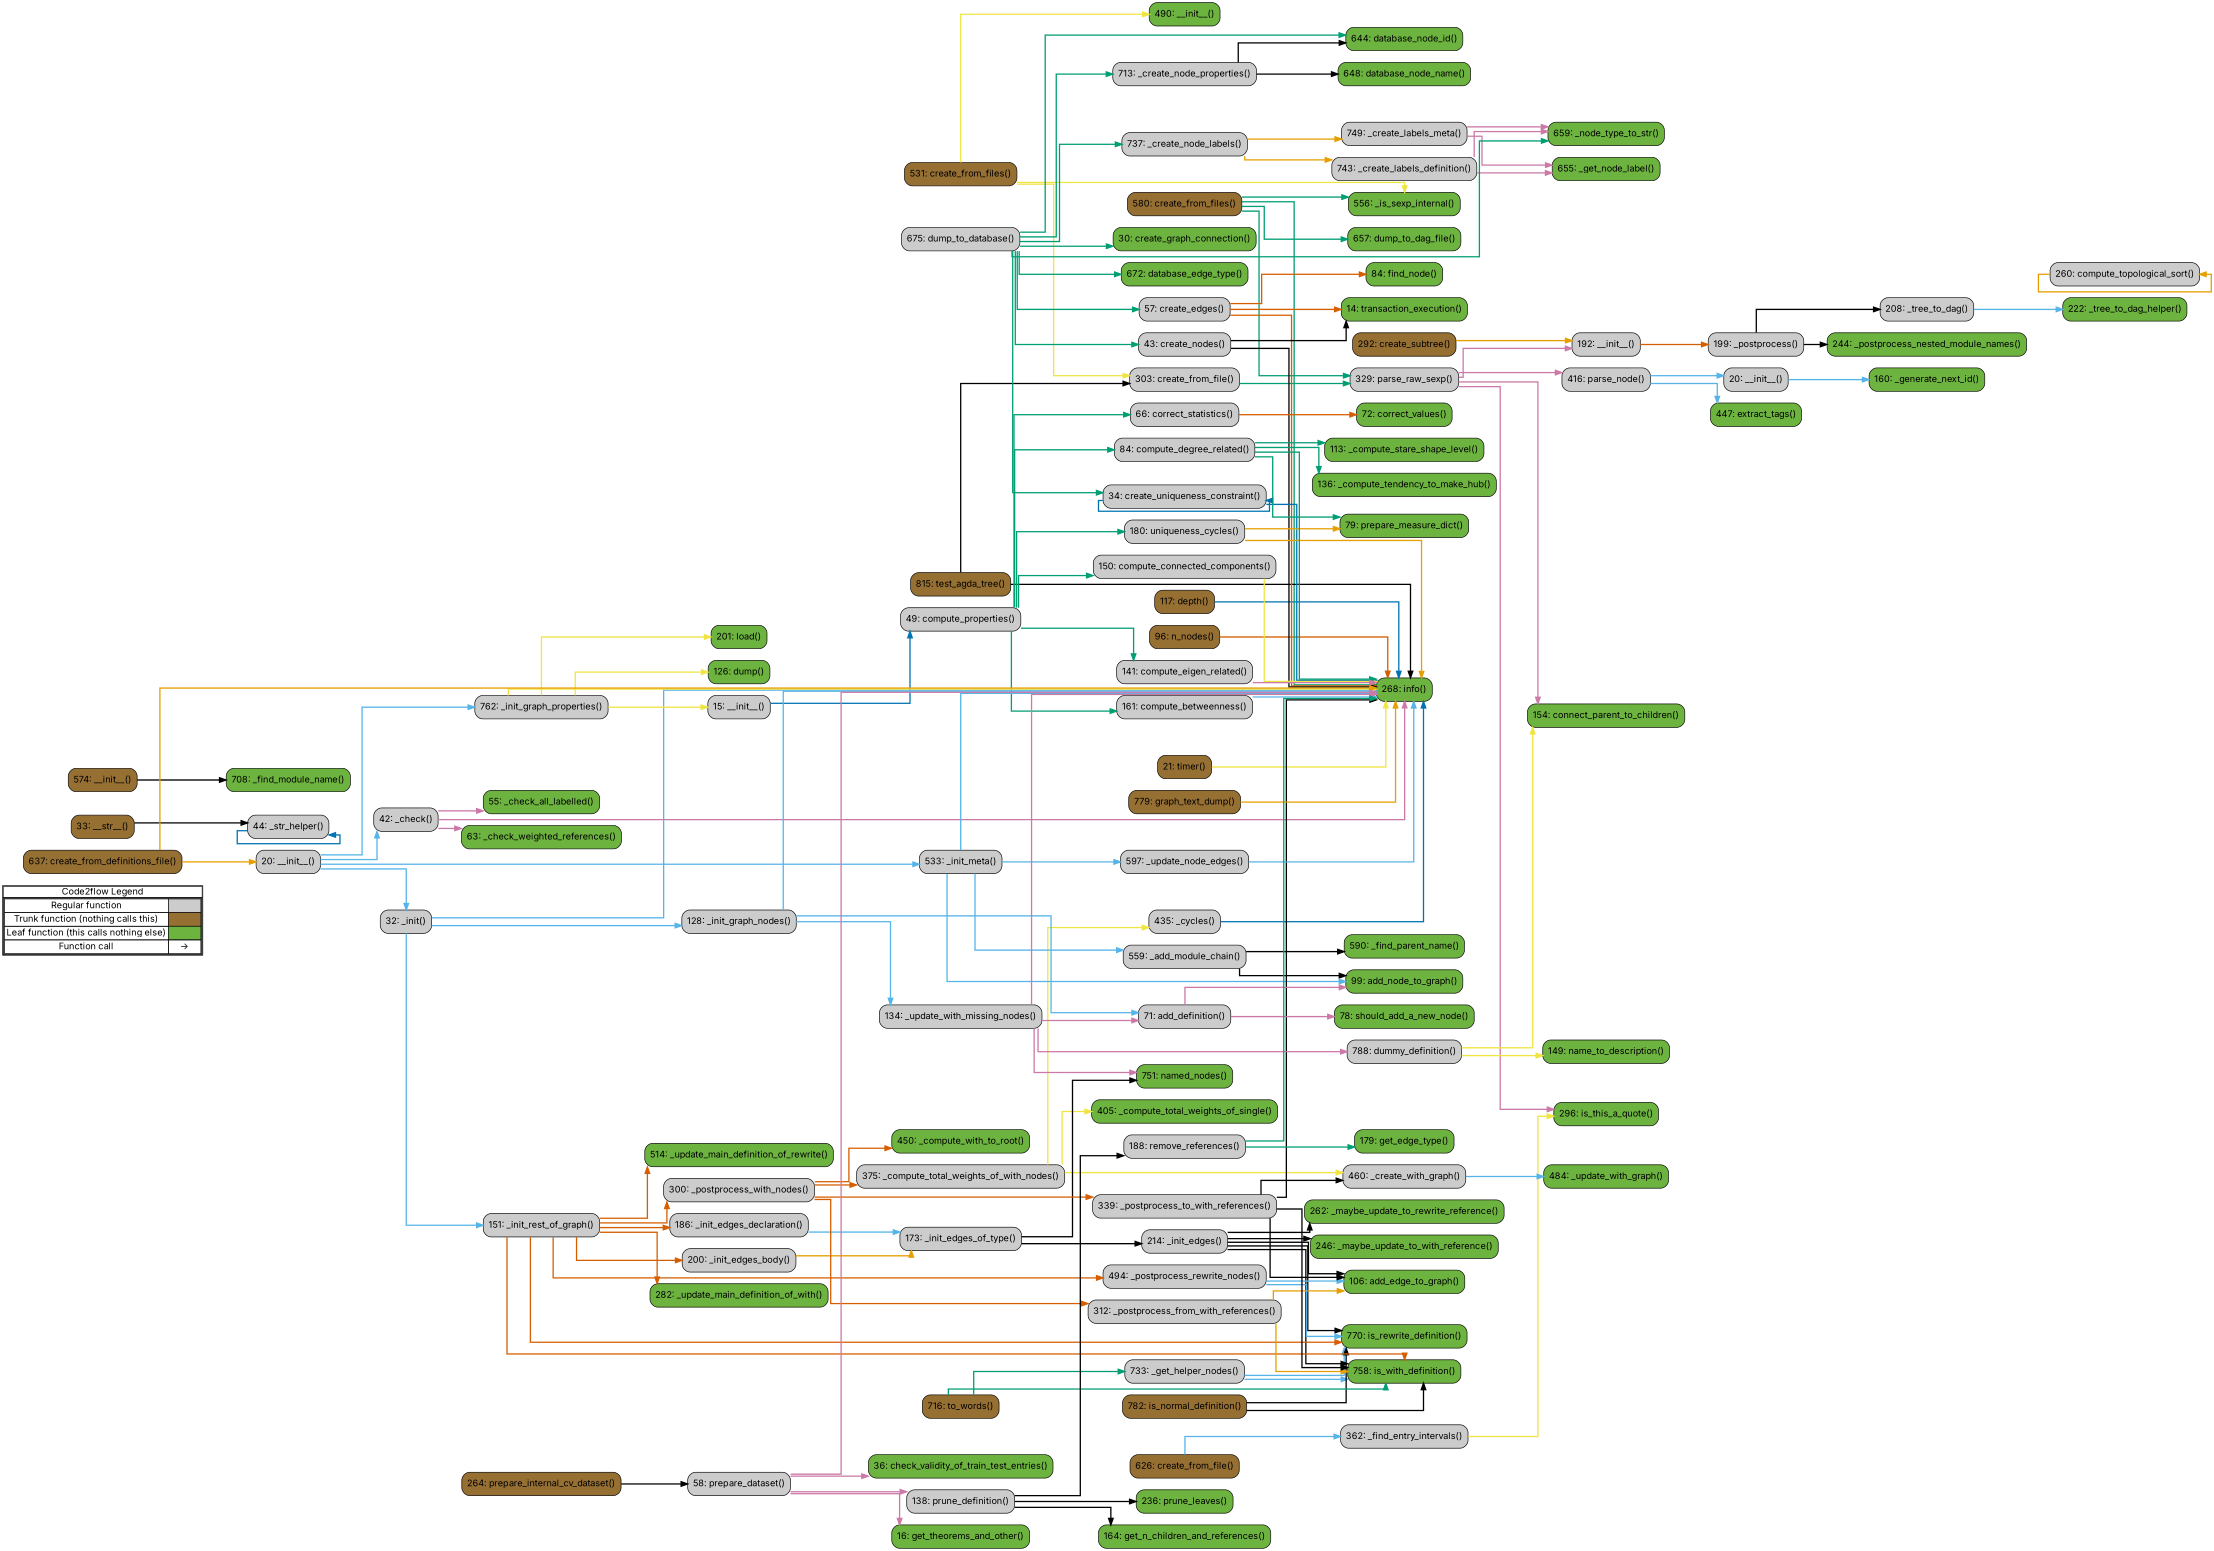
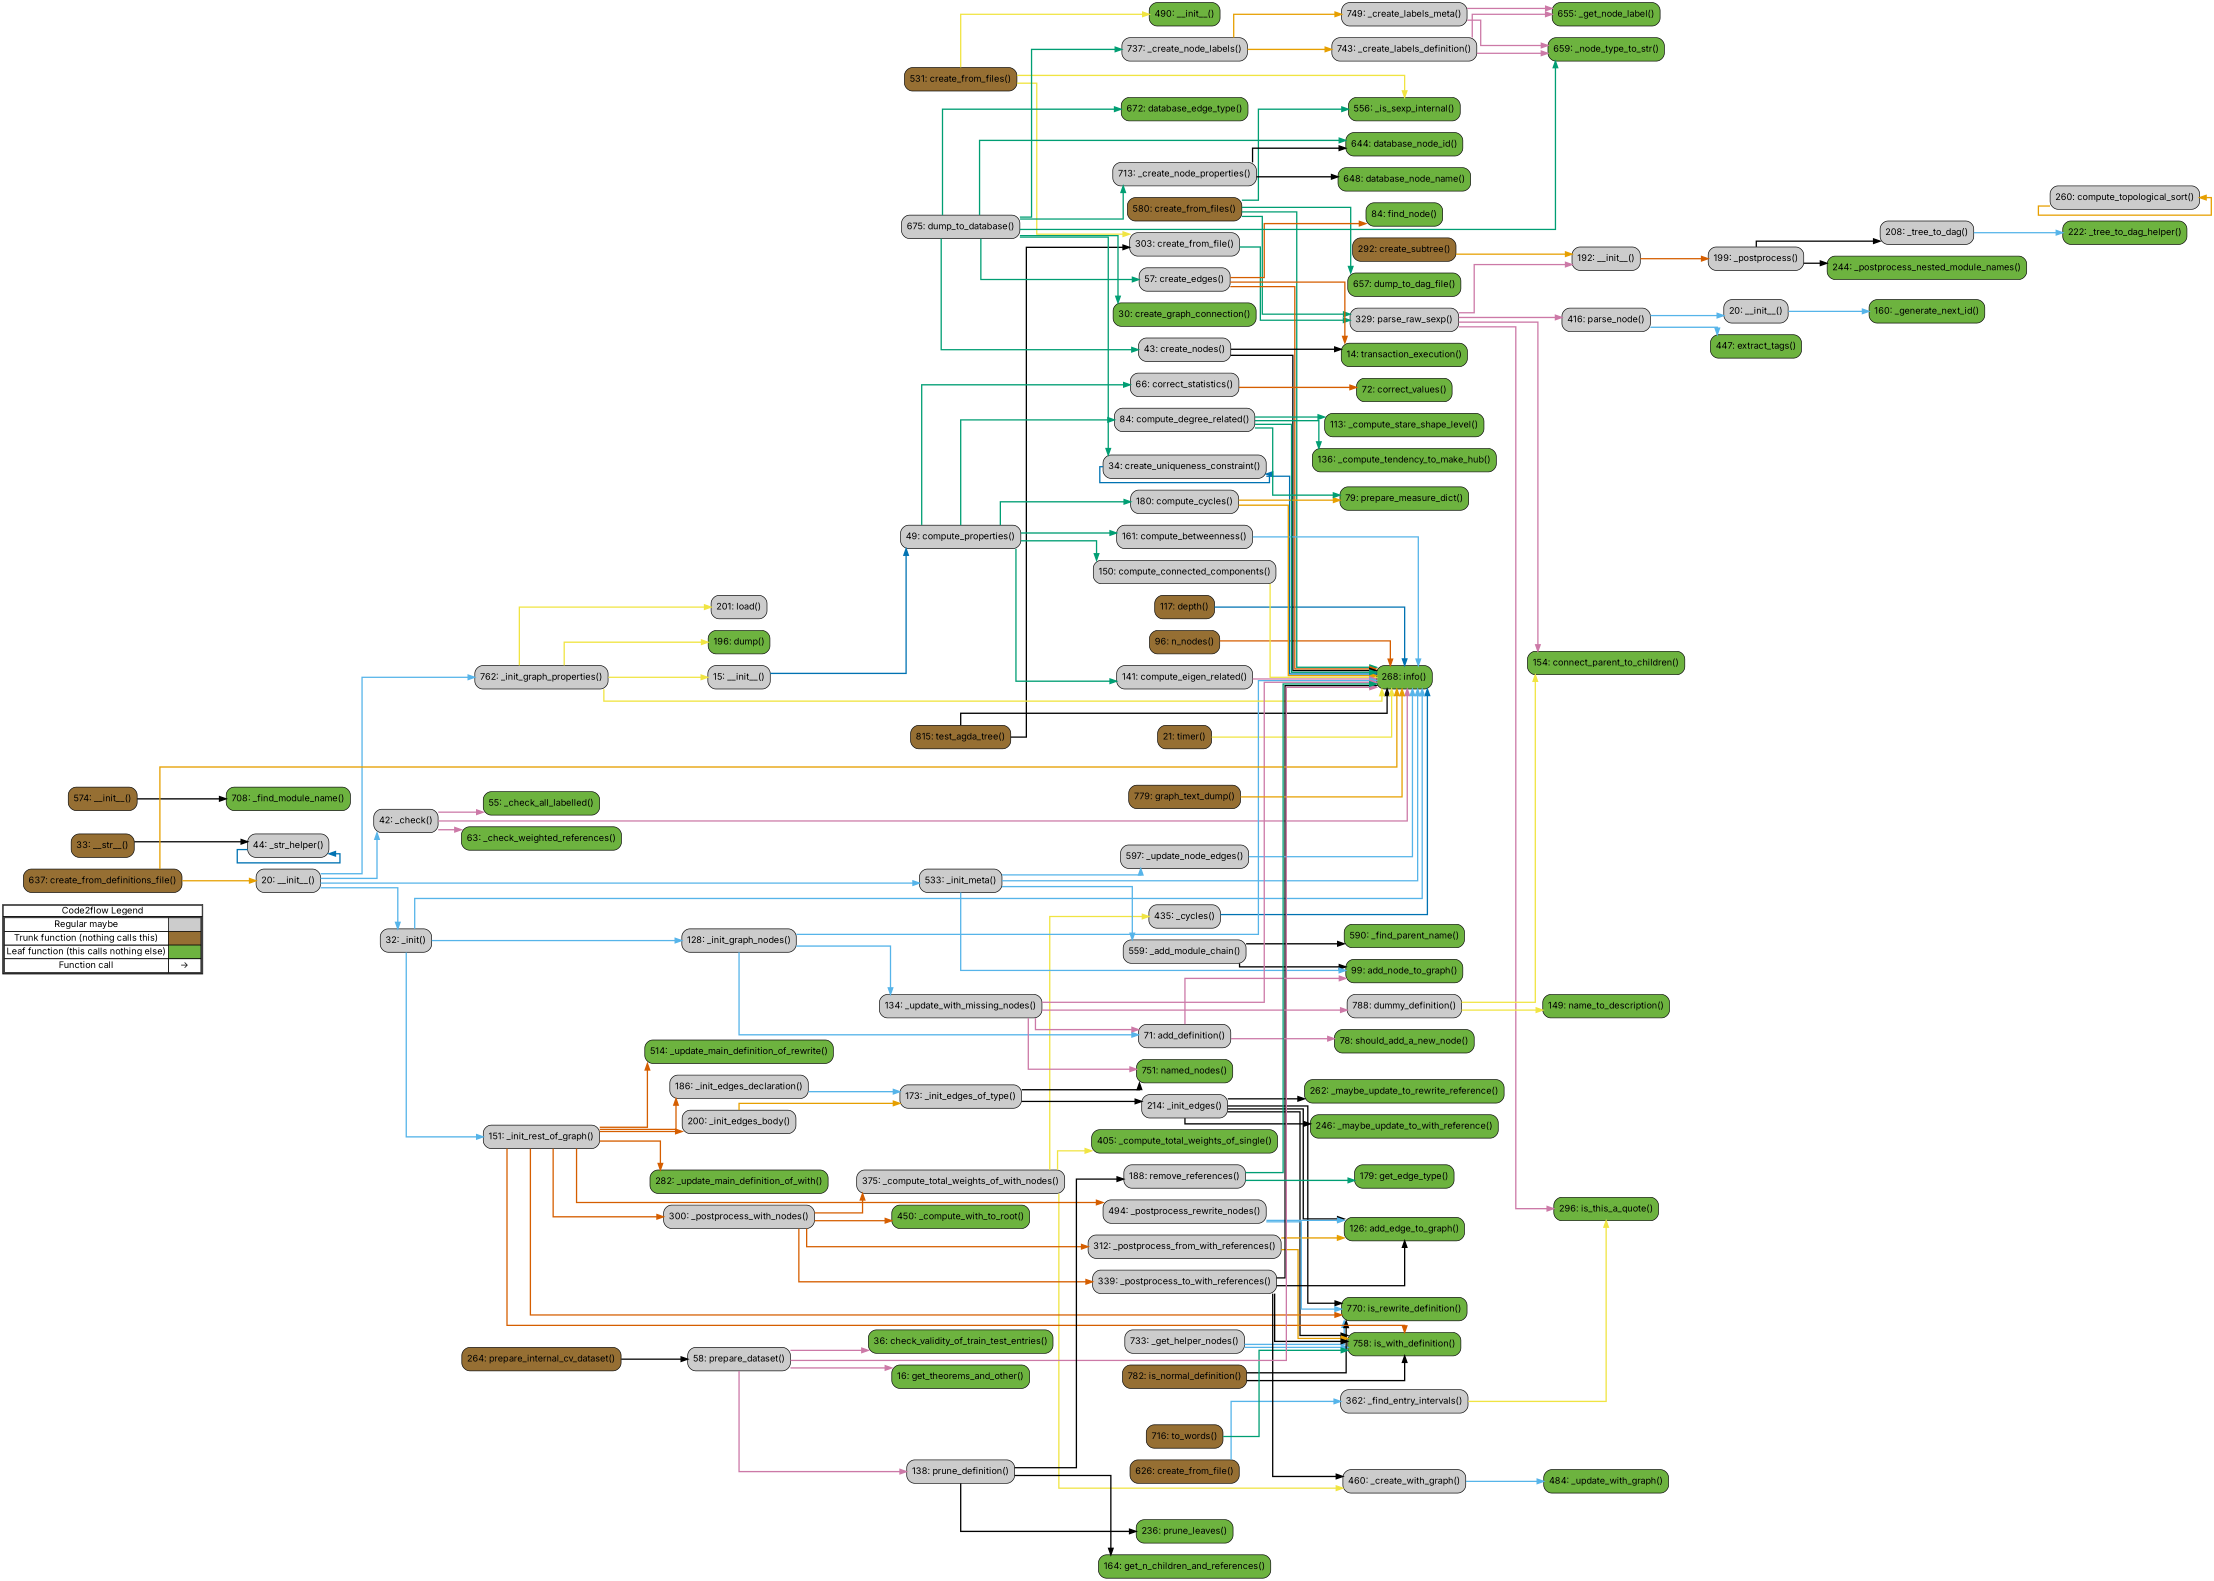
node "180: uniqueness_cycles()": label "180: uniqueness_cycles()" -> "180: compute_cycles()"
node "201: load()": fillcolor #6db33f -> #cccccc
node "126: dump()": label "126: dump()" -> "196: dump()"
node "Code2flow Legend": text "Regular function" -> "Regular maybe"
node "106: add_edge_to_graph()": label "106: add_edge_to_graph()" -> "126: add_edge_to_graph()"
edge "716: to_words()" -> "733: _get_helper_nodes()": removed
